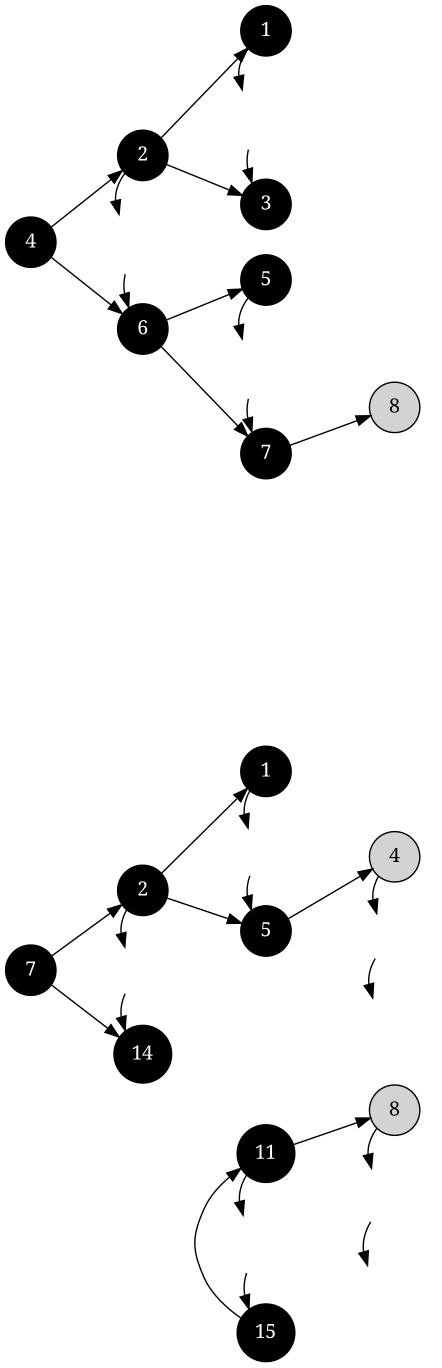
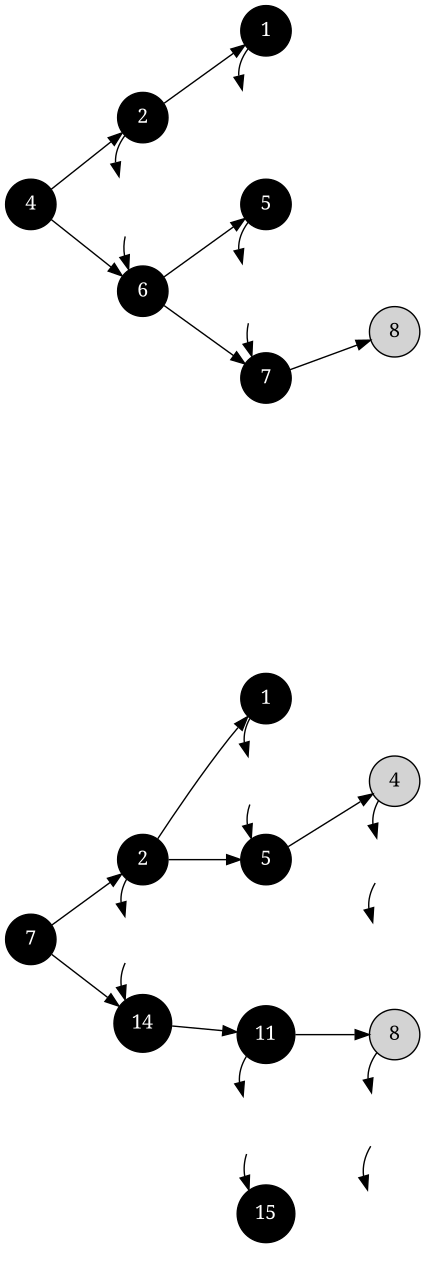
node "3": removed
edge "15" -> "11": now "14" -> "11"
